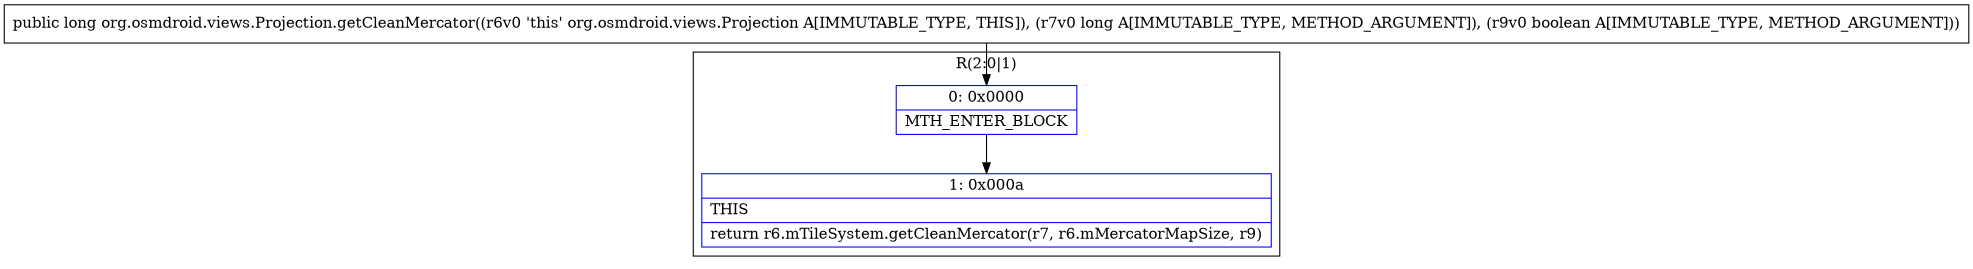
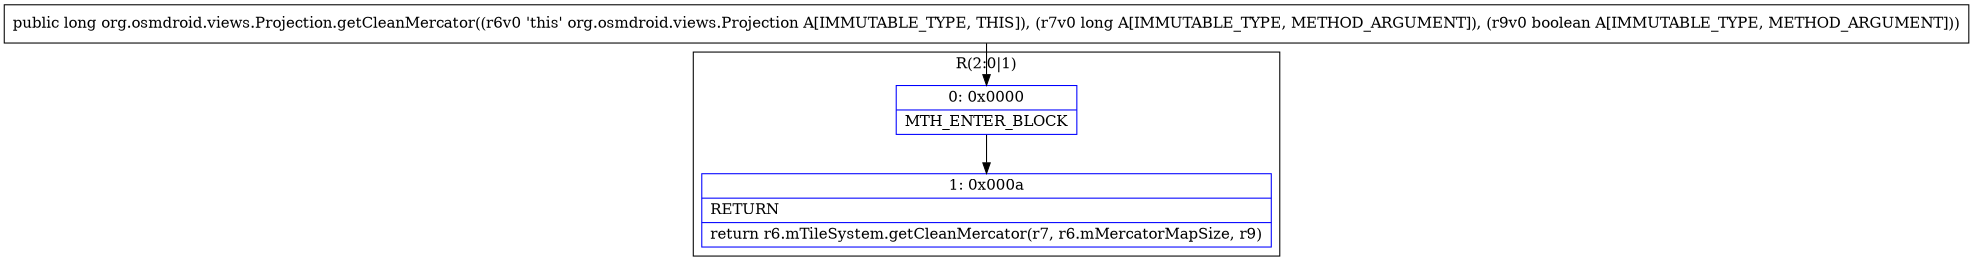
node "1: 0x000a": text "THIS" -> "RETURN"
